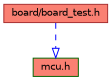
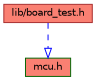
node "board/board_test.h": label "board/board_test.h" -> "lib/board_test.h"
